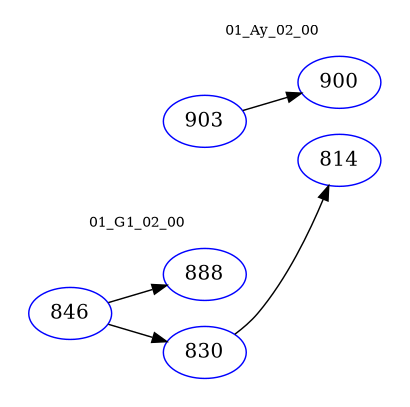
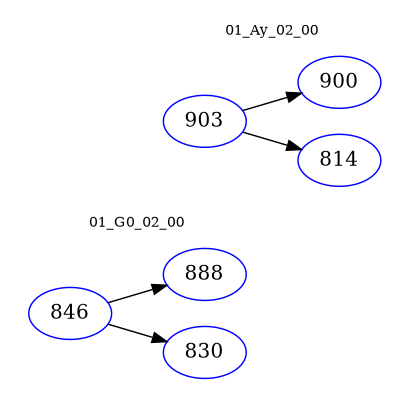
cluster "01_G1_02_00": label "01_G1_02_00" -> "01_G0_02_00"
edge "830" -> "814": now "903" -> "814"
